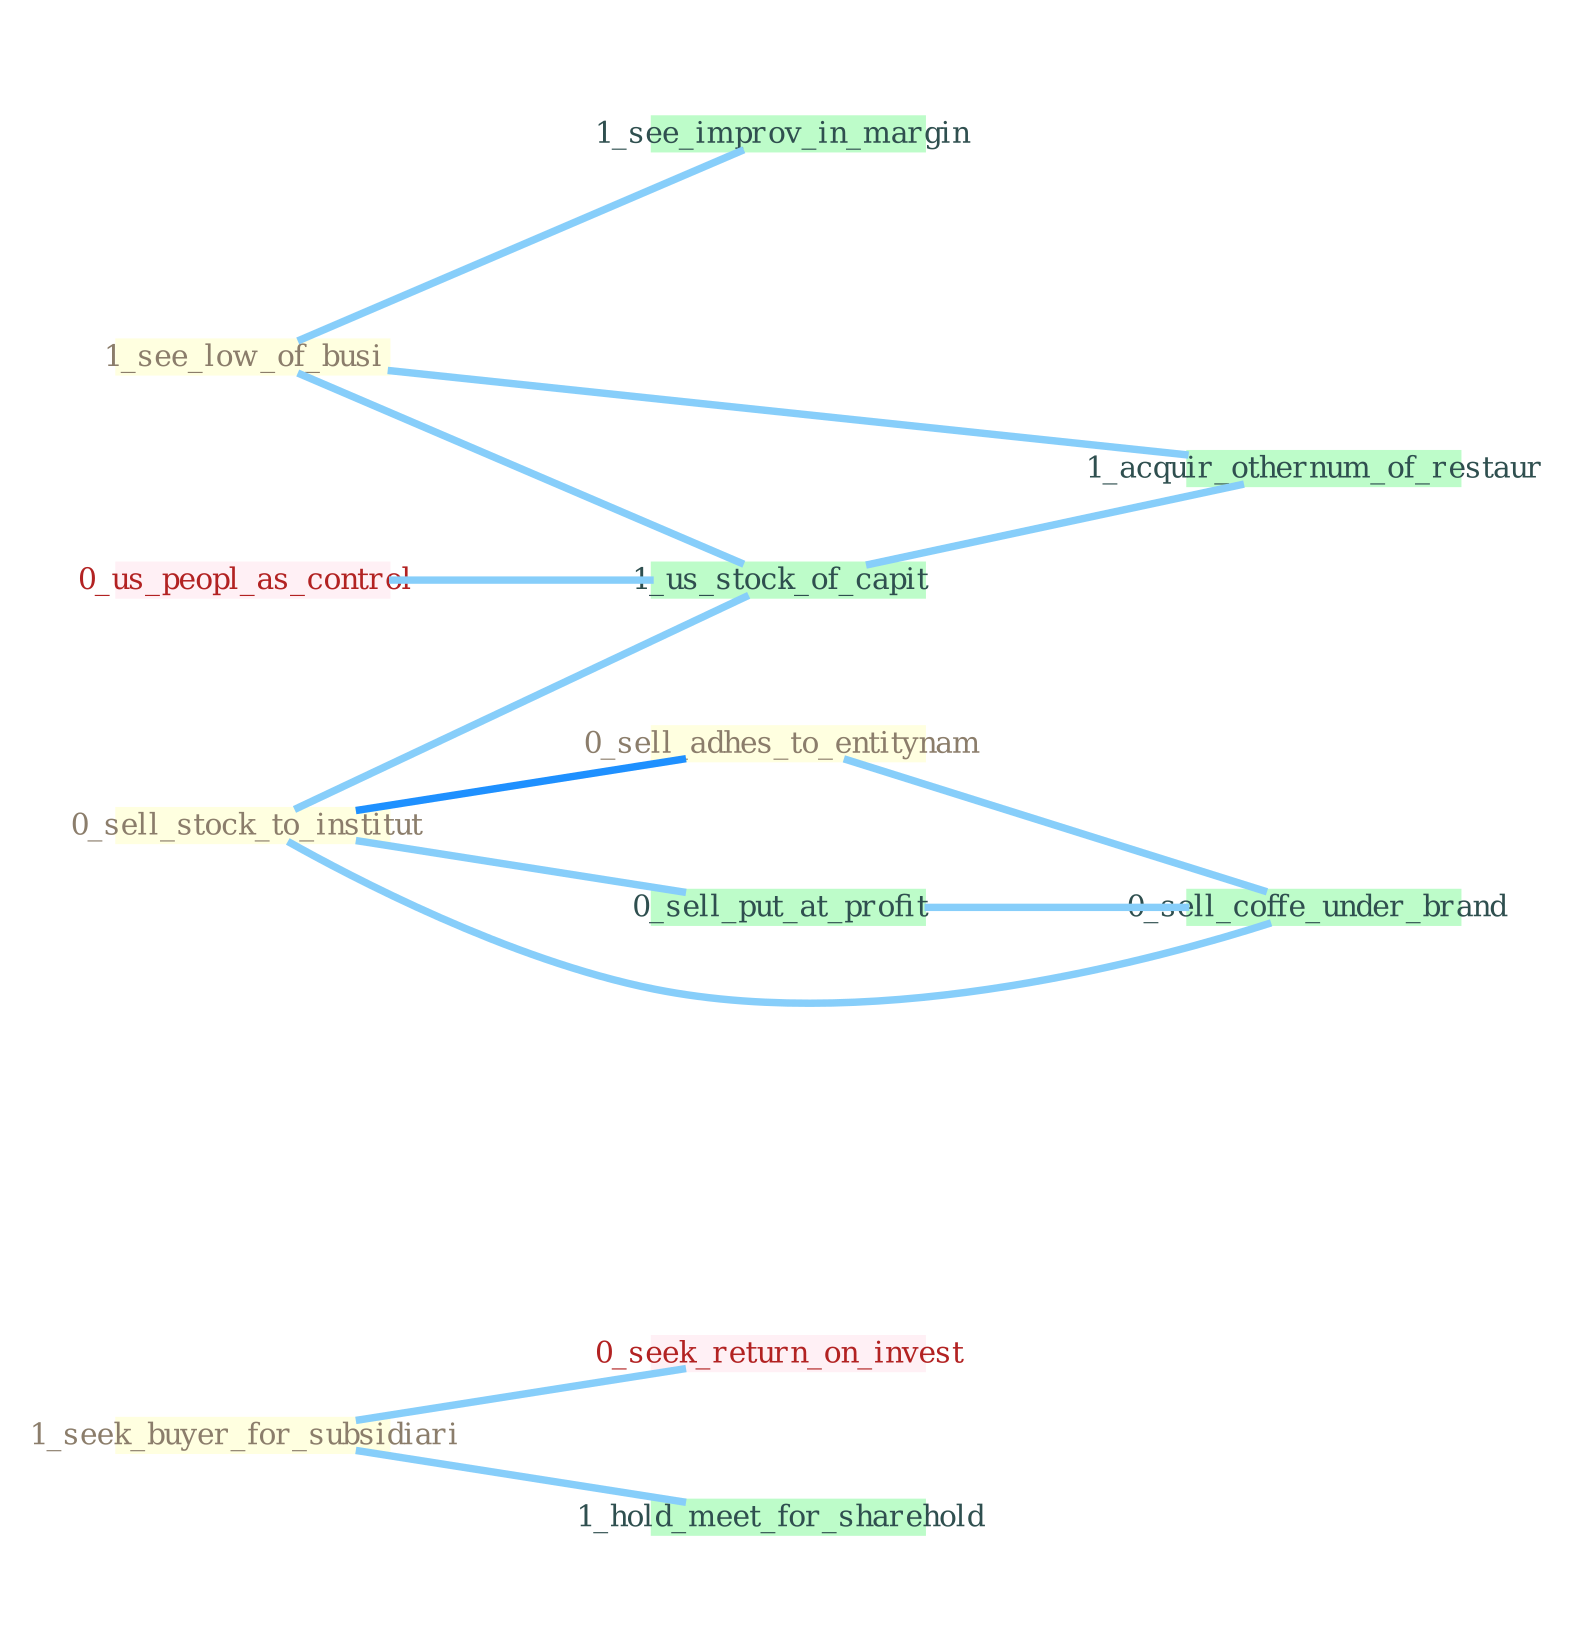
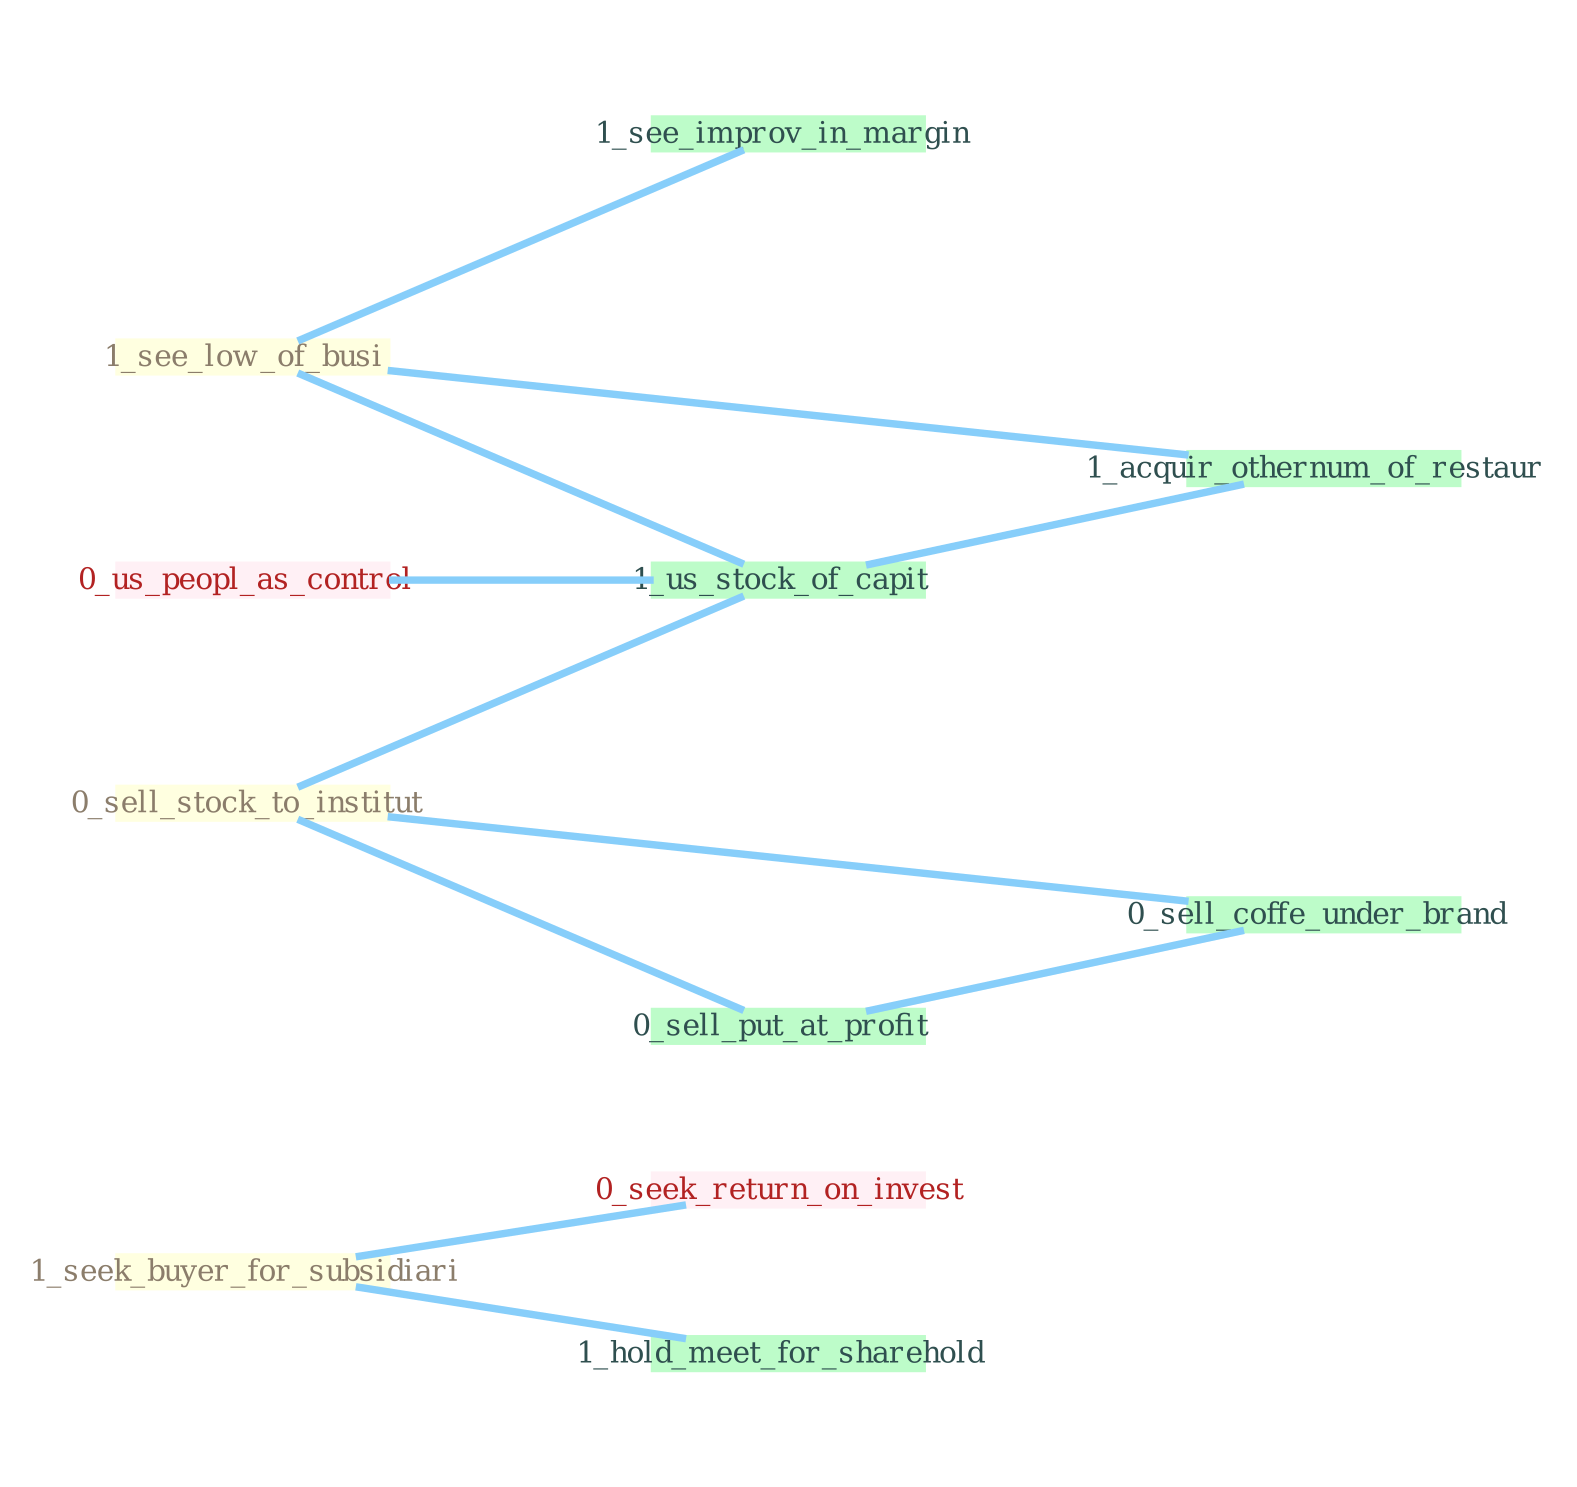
node "0_sell_adhes_to_entitynam": removed
